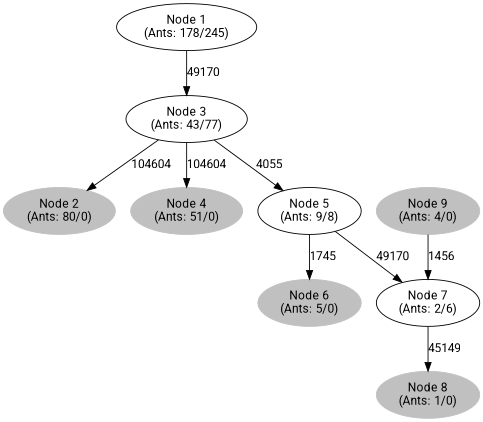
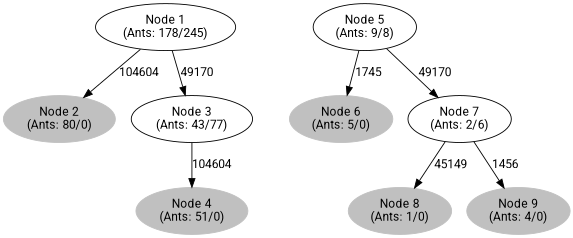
edge "Node 3 (Ants: 43/77)" -> "Node 2 (Ants: 80/0)": now "Node 1 (Ants: 178/245)" -> "Node 2 (Ants: 80/0)"
edge "Node 3 (Ants: 43/77)" -> "Node 5 (Ants: 9/8)": removed, label "4055"
edge "Node 9 (Ants: 4/0)" -> "Node 7 (Ants: 2/6)": reversed
